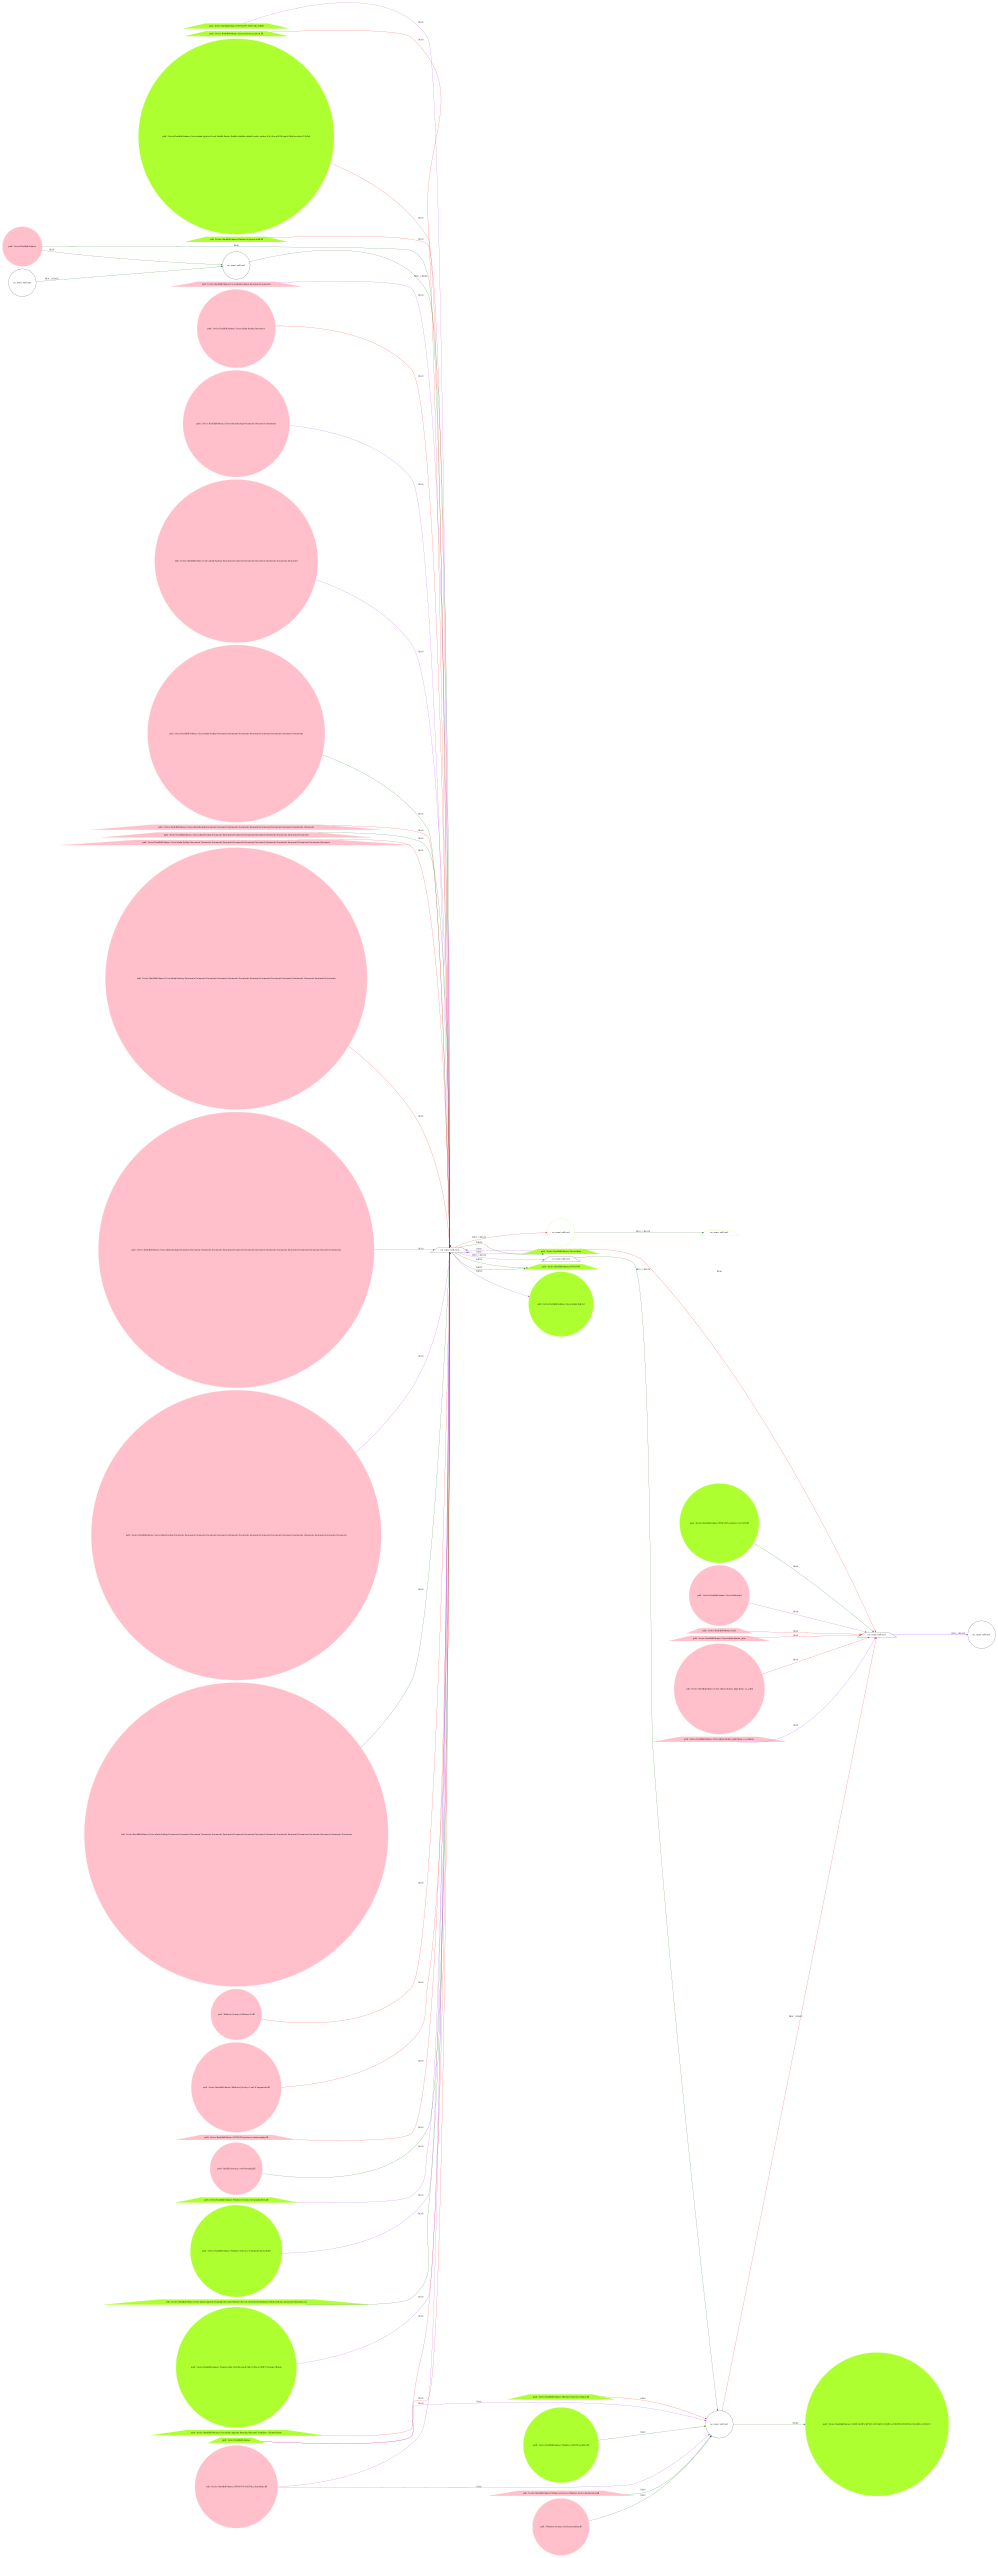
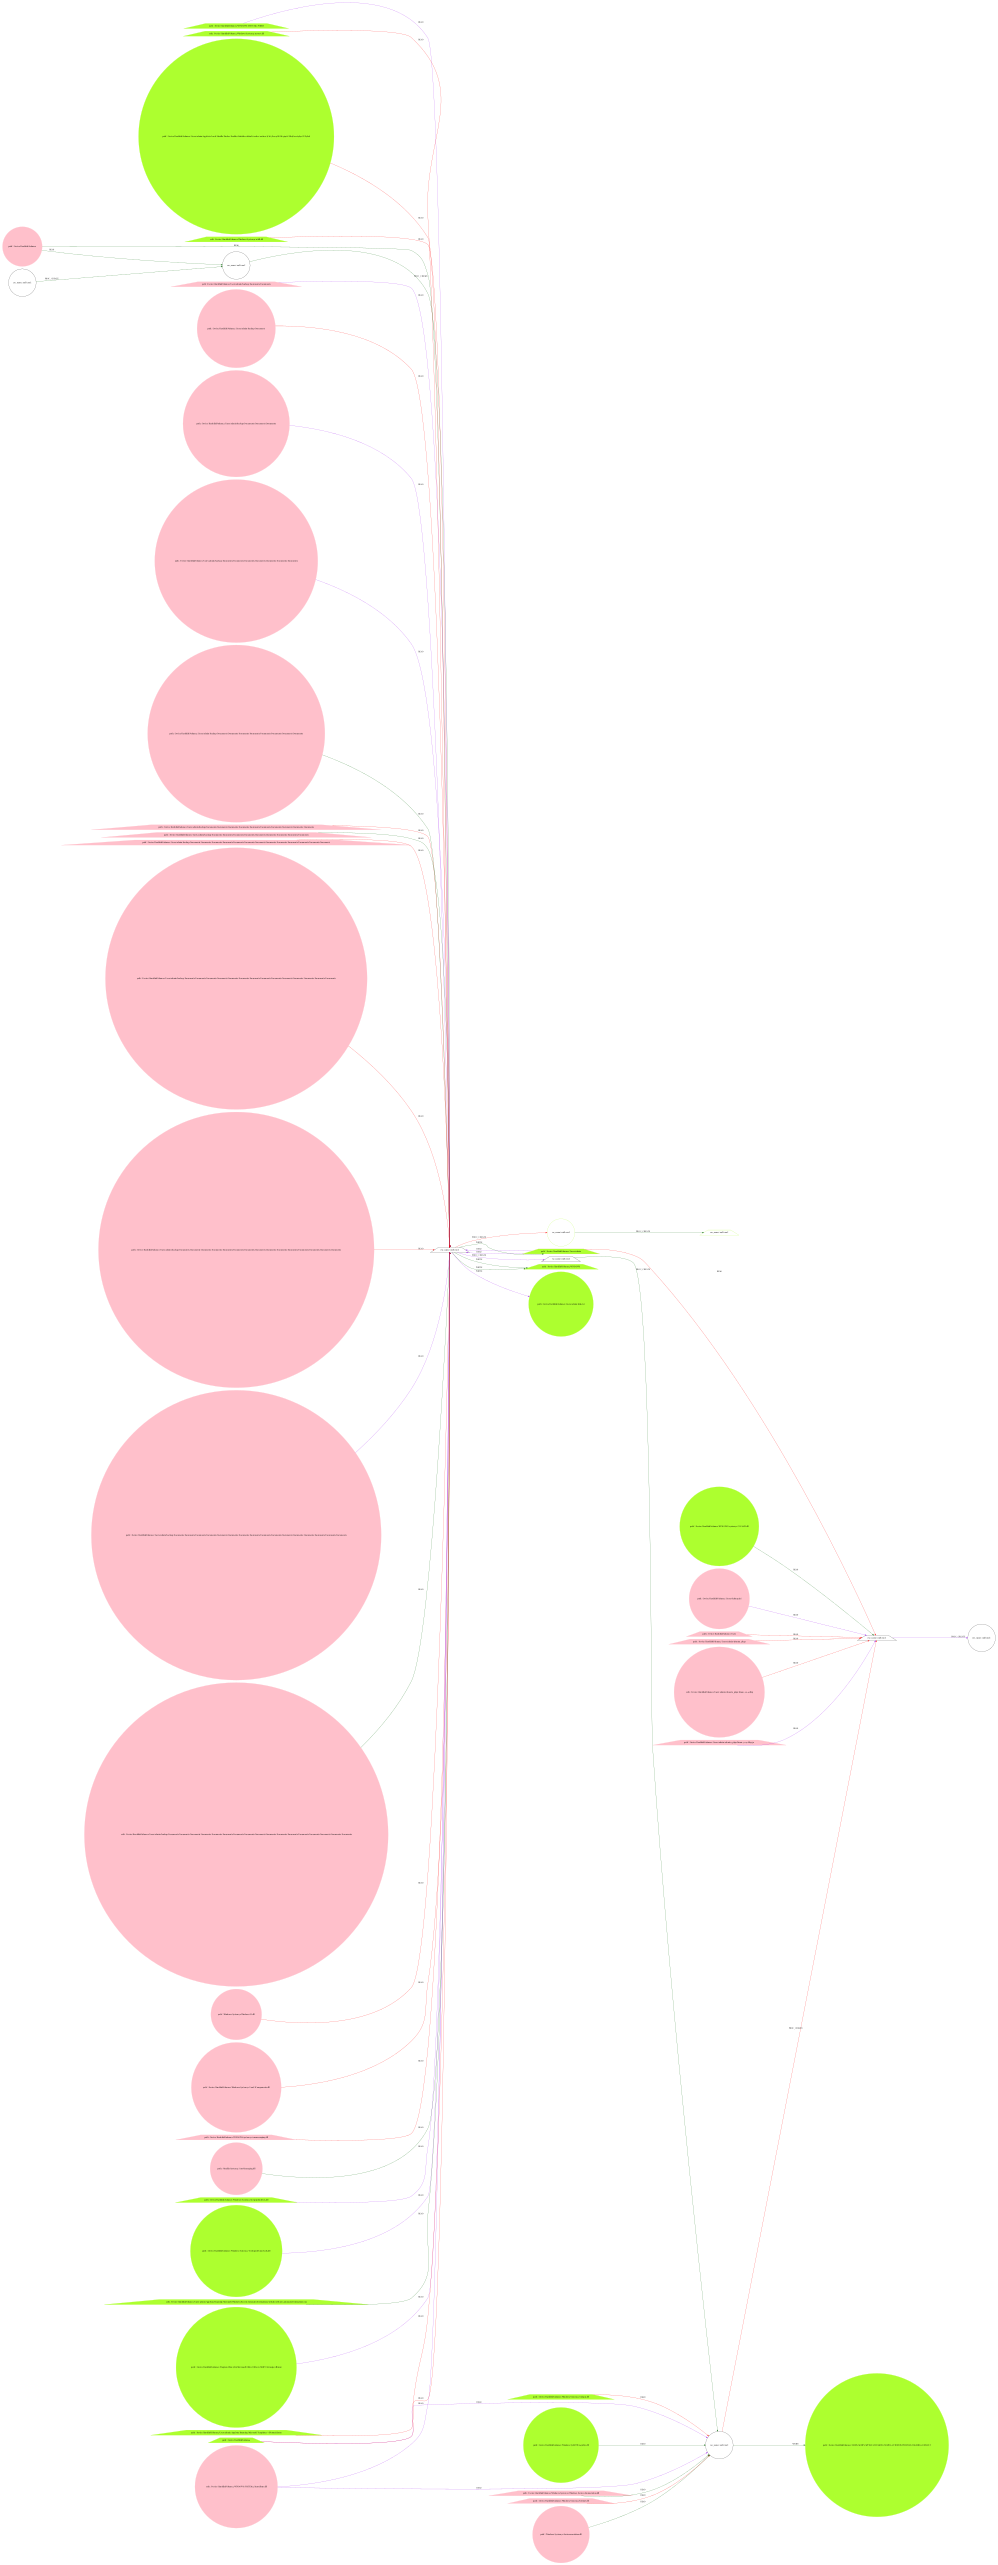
node "path: /Device/HarddiskVolume2/System/System32/msvcrt.dll": label "path: /Device/HarddiskVolume2/System/System32/msvcrt.dll" -> "path: /Device/HarddiskVolume2/Windows/System32/msvcrt.dll"
node "path: /Device/HarddiskVolume2/Windows/System32/biwinrt.dll": added
